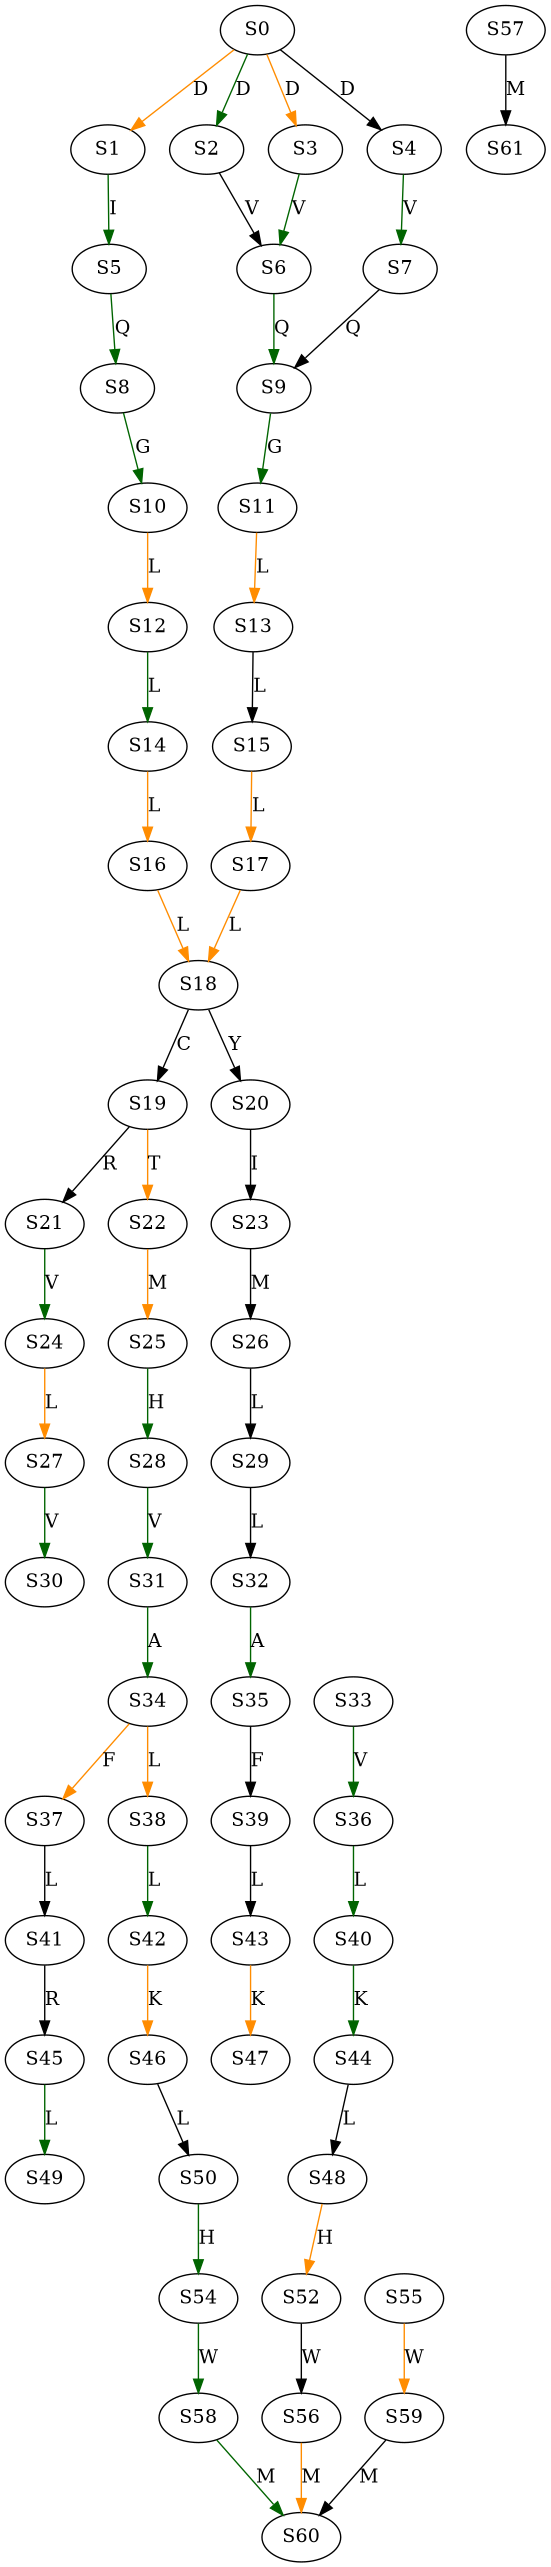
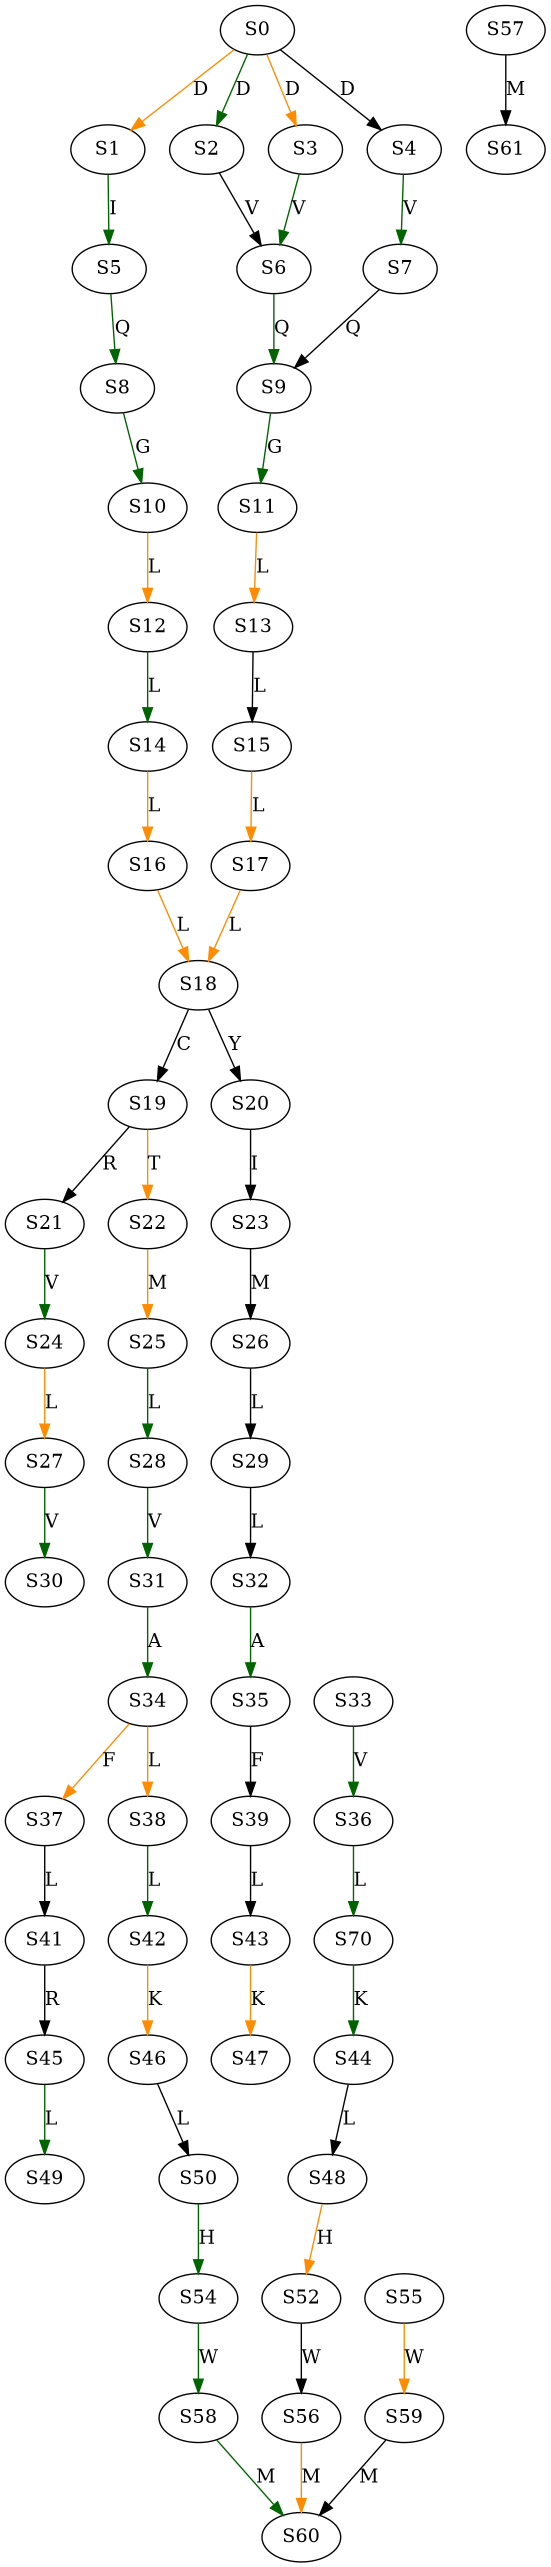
edge "S25" -> "S28": label "H" -> "L"
node "S40": label "S40" -> "S70"
